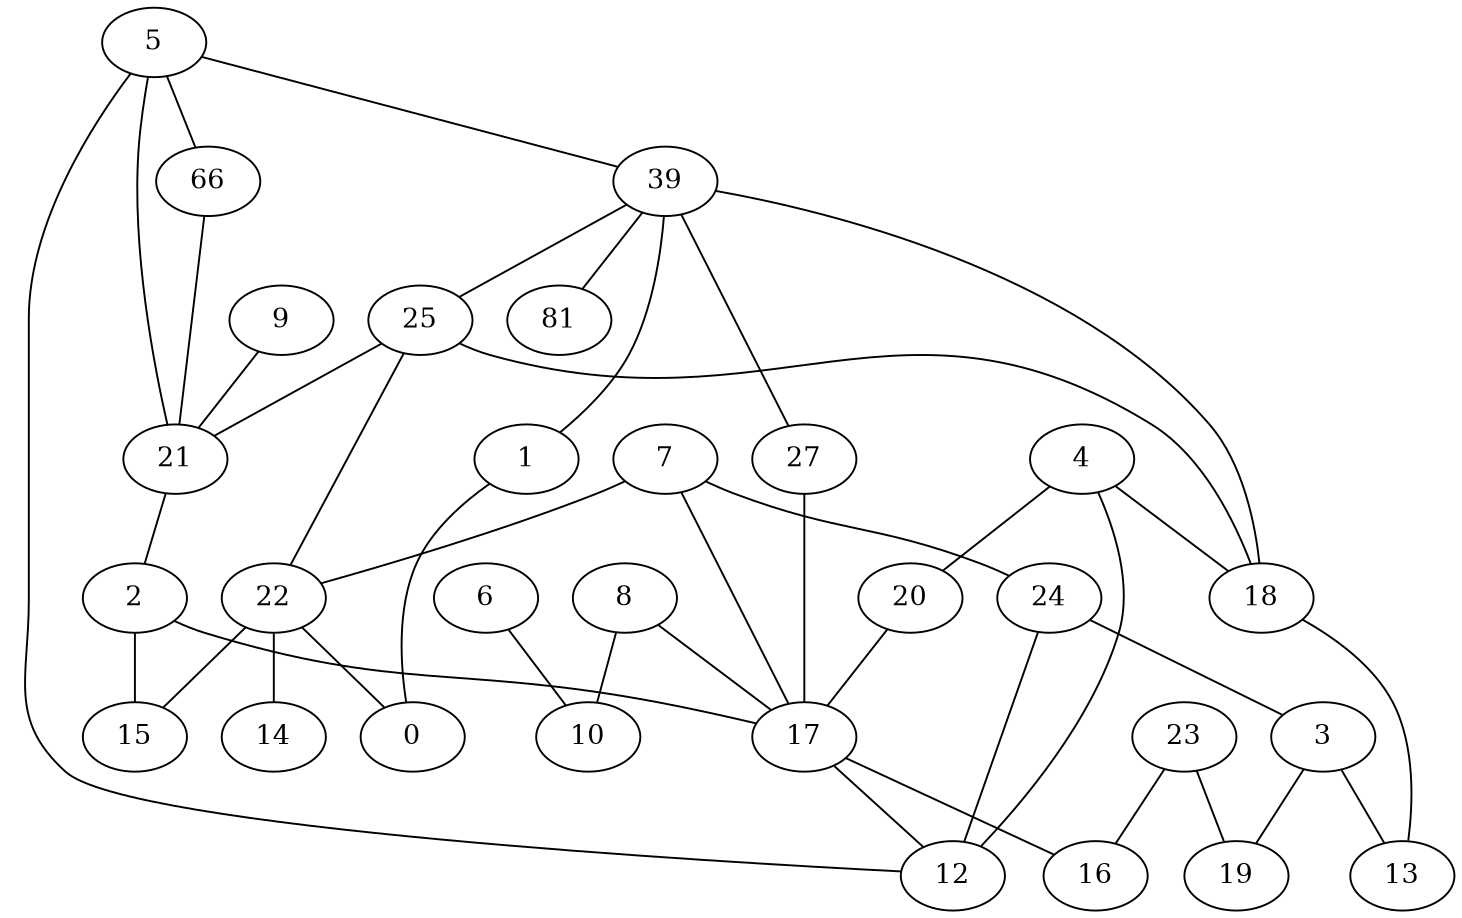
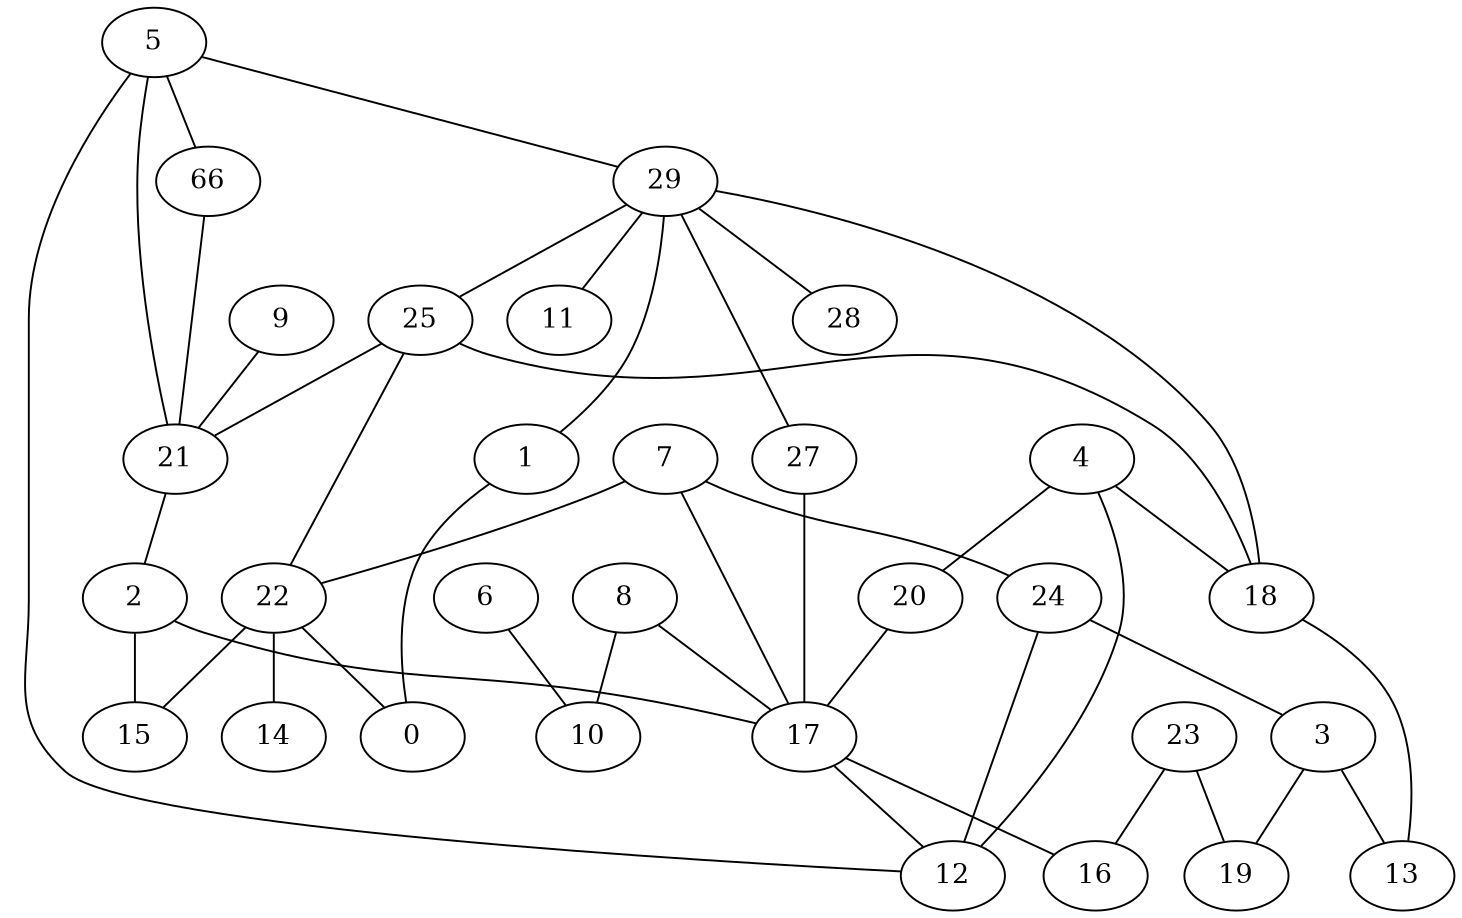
node "39": label "39" -> "29"
node "81": label "81" -> "11"
node "28": added
